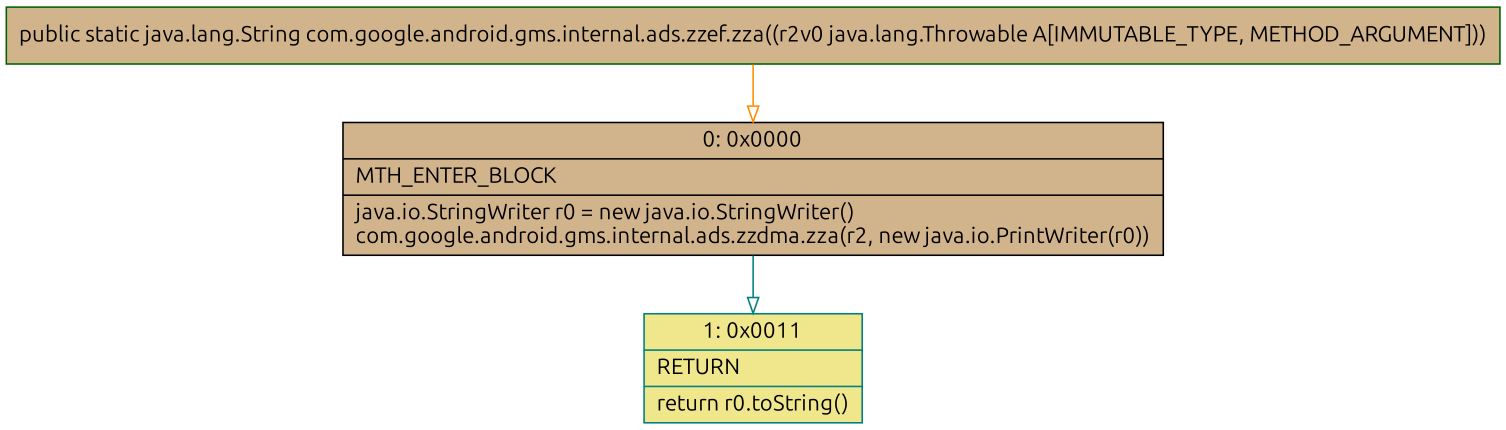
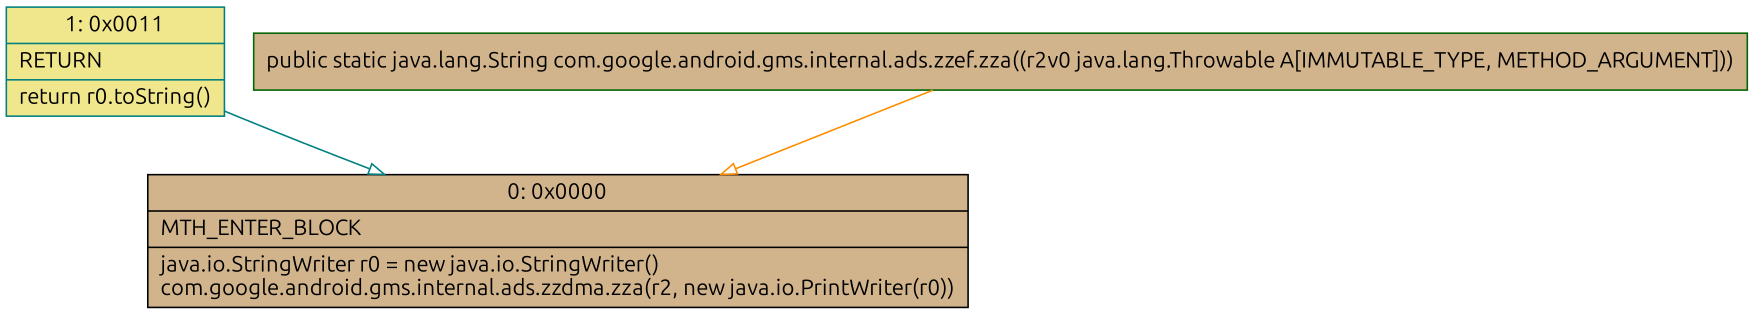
edge "0: 0x0000" -> "1: 0x0011": reversed
